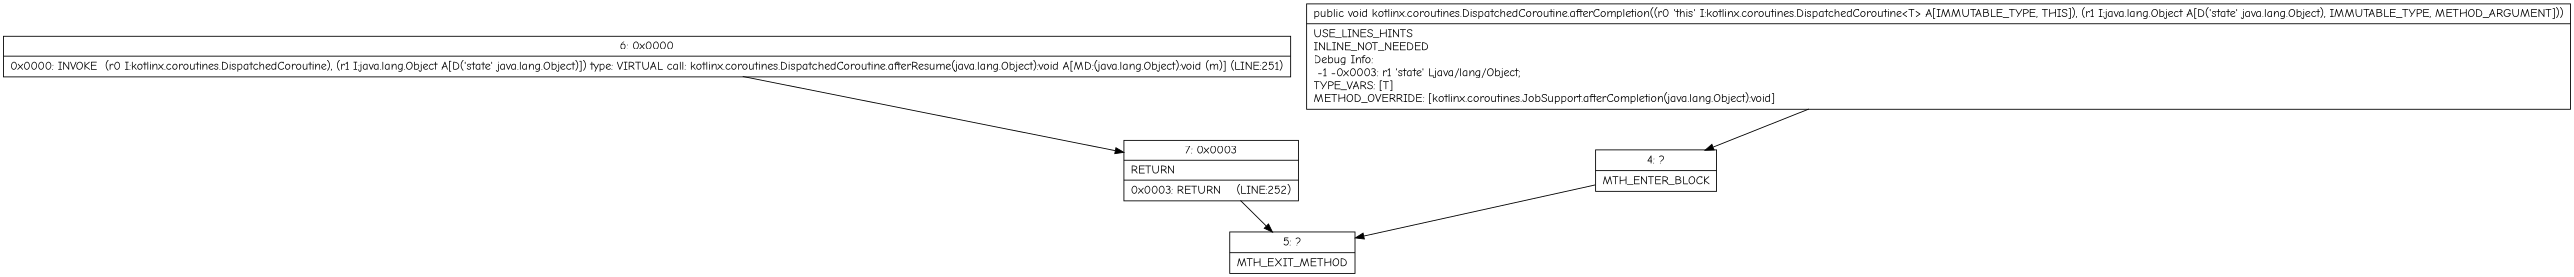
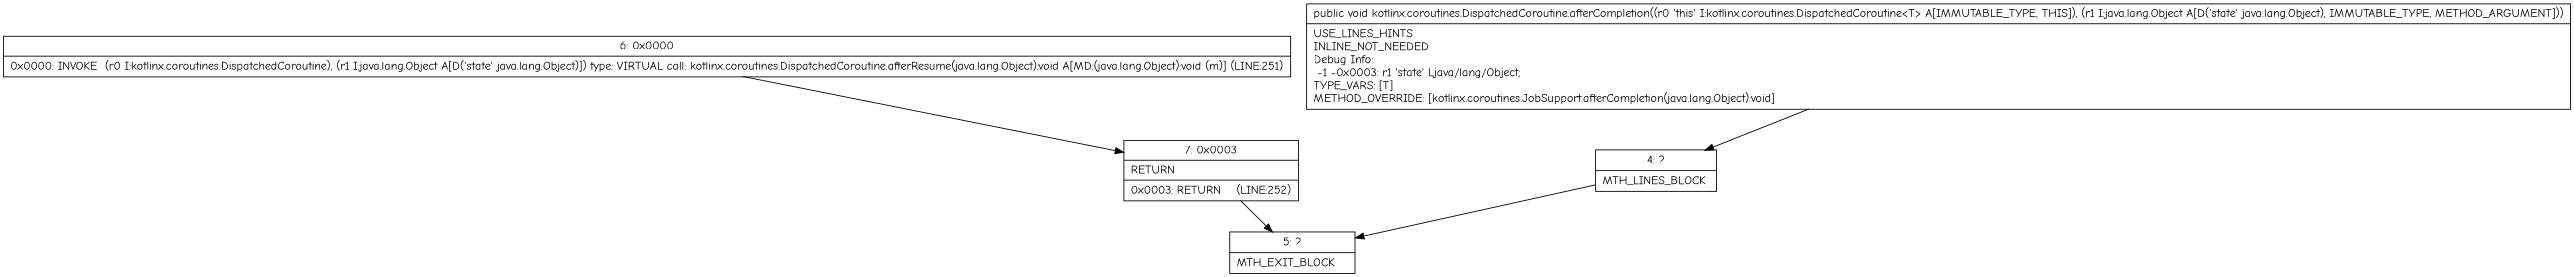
node "4: ?": text "MTH_ENTER_BLOCK" -> "MTH_LINES_BLOCK"
node "5: ?": text "MTH_EXIT_METHOD" -> "MTH_EXIT_BLOCK"
